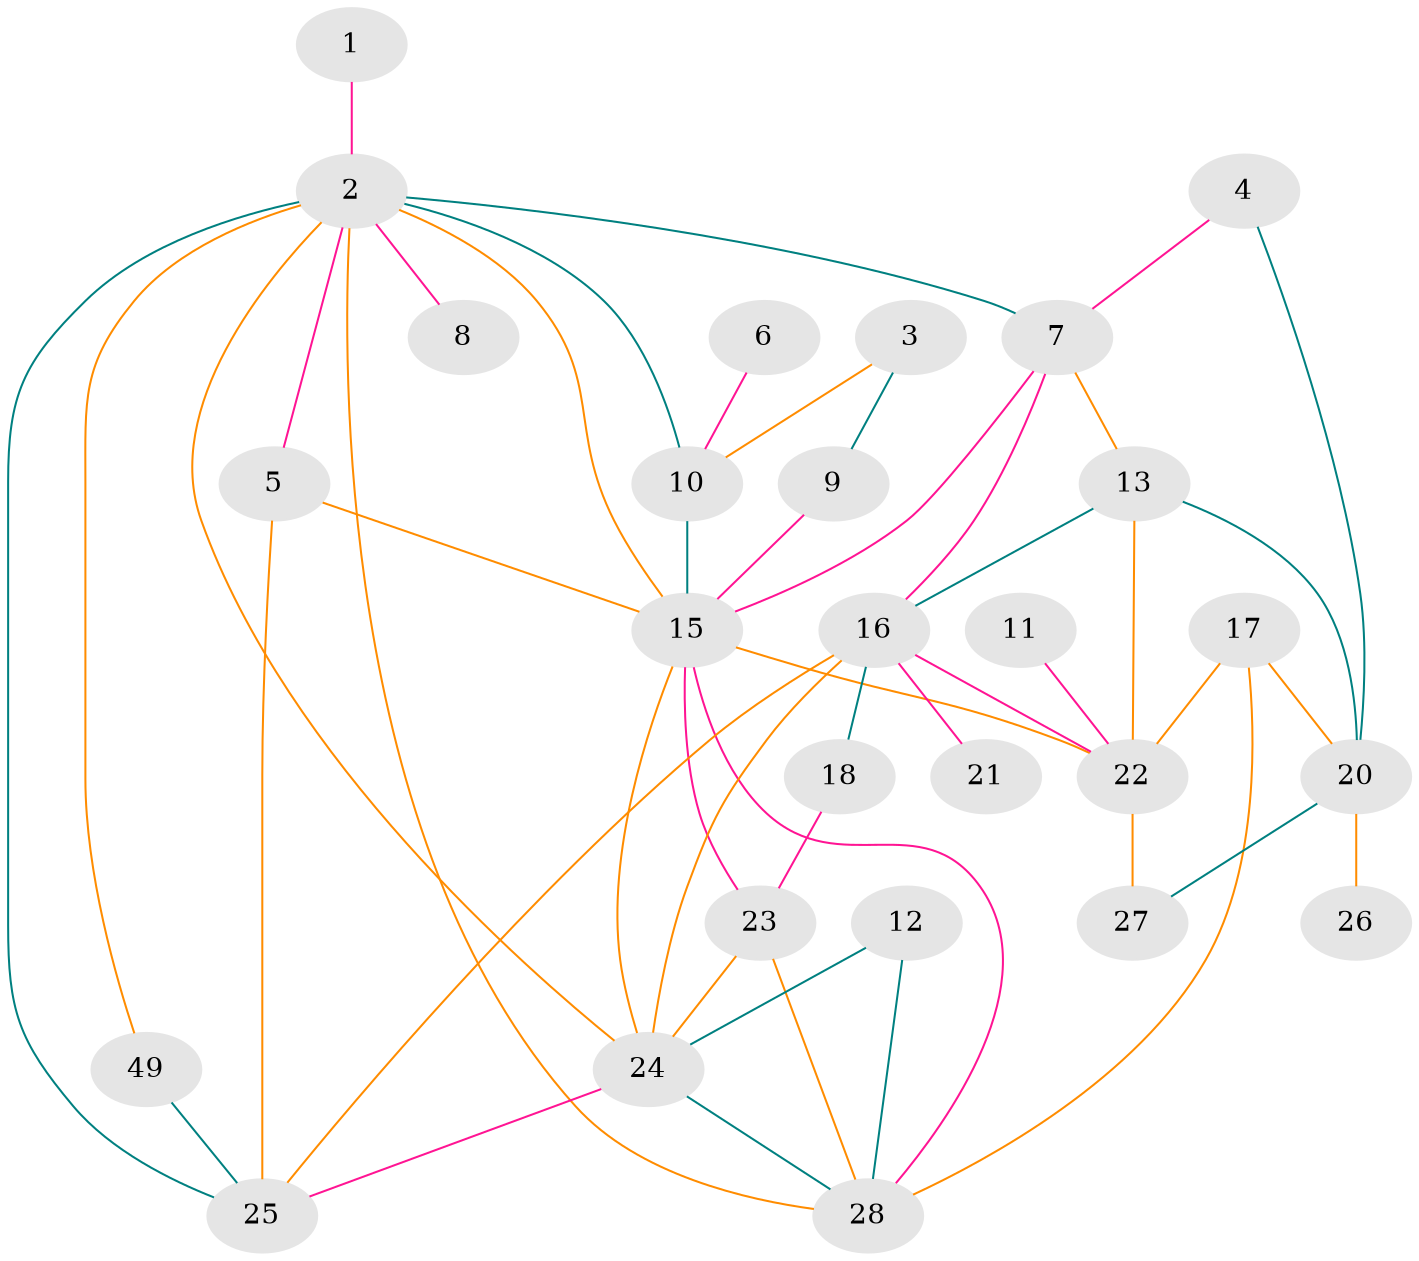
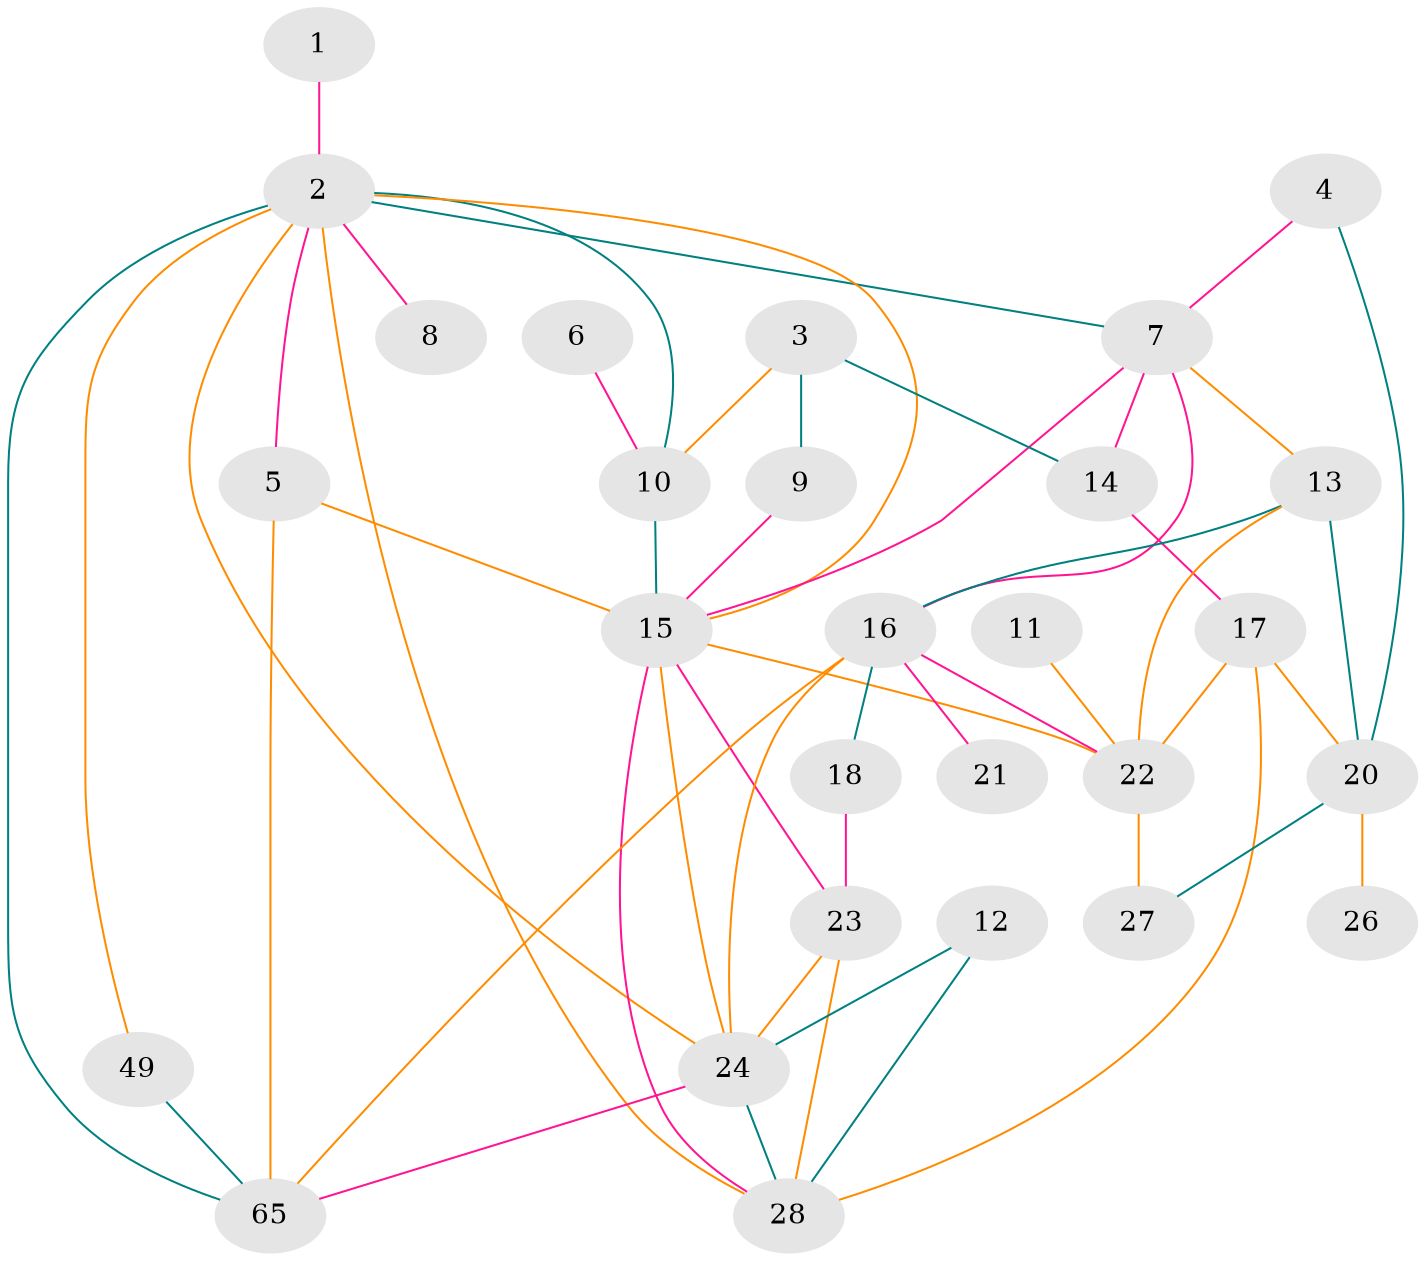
node "14": added
edge "11" -- "22": color deeppink -> darkorange
node "25": label "25" -> "65"
